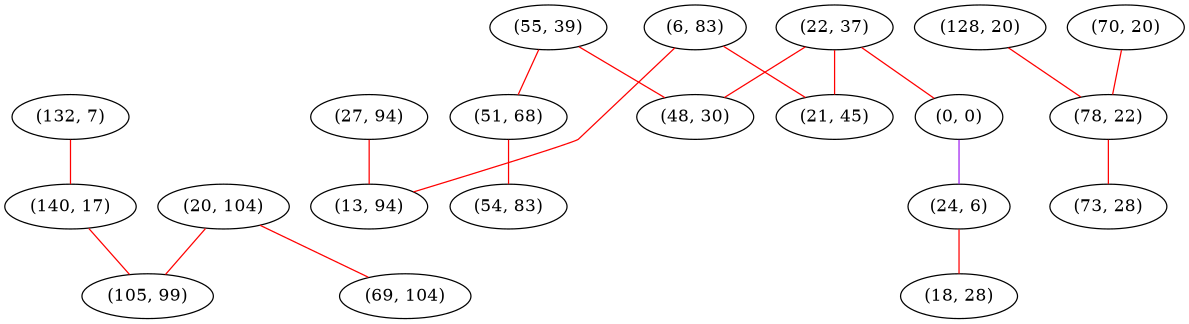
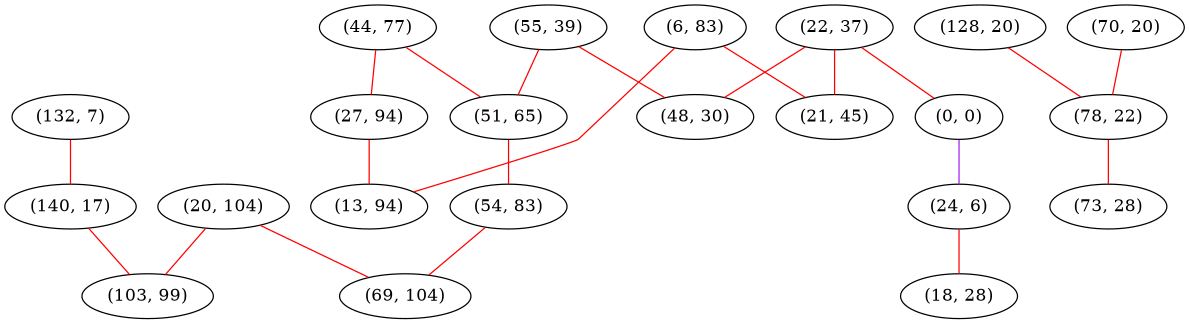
node "(44, 77)": added
node "(51, 68)": label "(51, 68)" -> "(51, 65)"
edge "(54, 83)" -- "(69, 104)": added
node "(105, 99)": label "(105, 99)" -> "(103, 99)"
